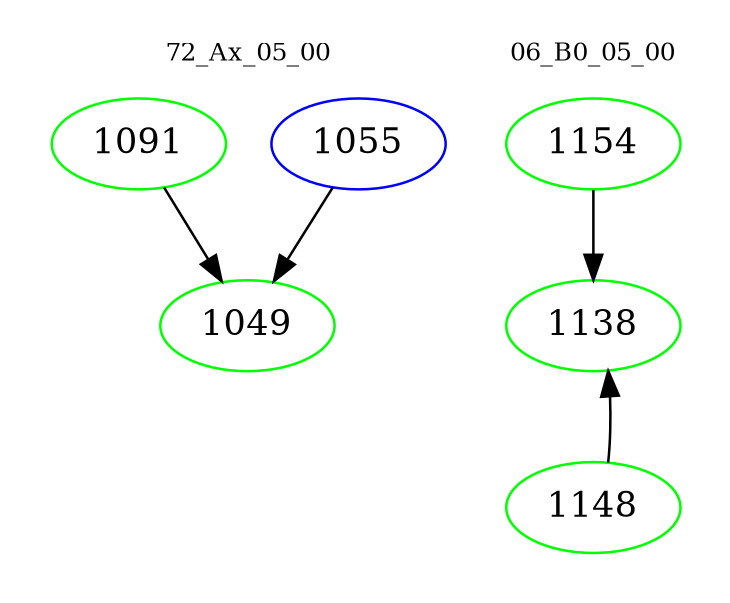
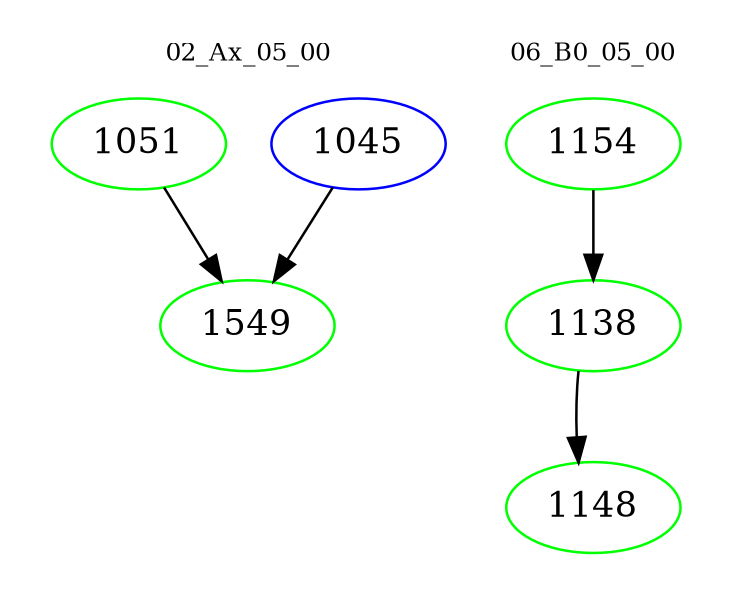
cluster "72_Ax_05_00": label "72_Ax_05_00" -> "02_Ax_05_00"
node "1091": label "1091" -> "1051"
node "1055": label "1055" -> "1045"
node "1049": label "1049" -> "1549"
edge "1148" -> "1138": reversed
